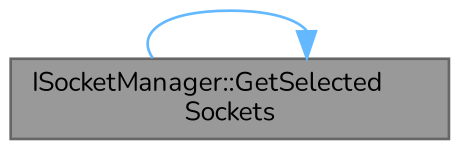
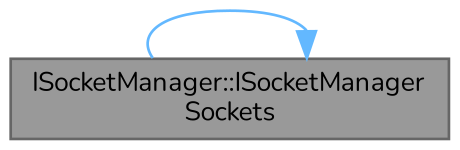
node "ISocketManager::GetSelected Sockets": label "ISocketManager::GetSelected Sockets" -> "ISocketManager::ISocketManager Sockets"
